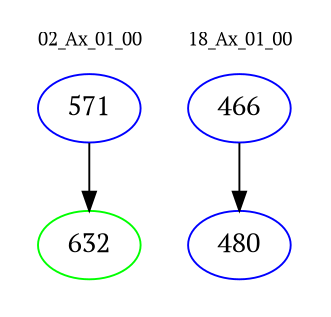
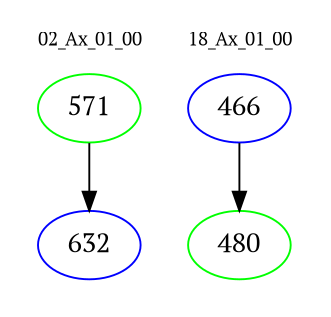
node "571": color blue -> green
node "632": color green -> blue
node "480": color blue -> green
